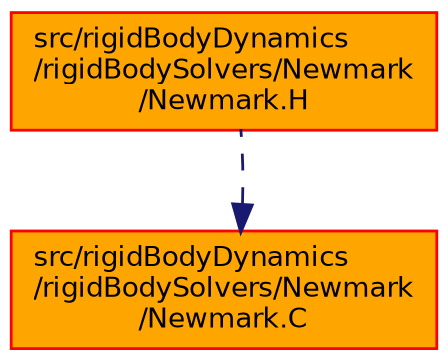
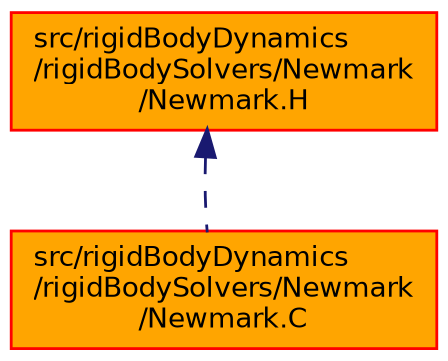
edge "src/rigidBodyDynamics /rigidBodySolvers/Newmark /Newmark.H" -> "src/rigidBodyDynamics /rigidBodySolvers/Newmark /Newmark.C": reversed
